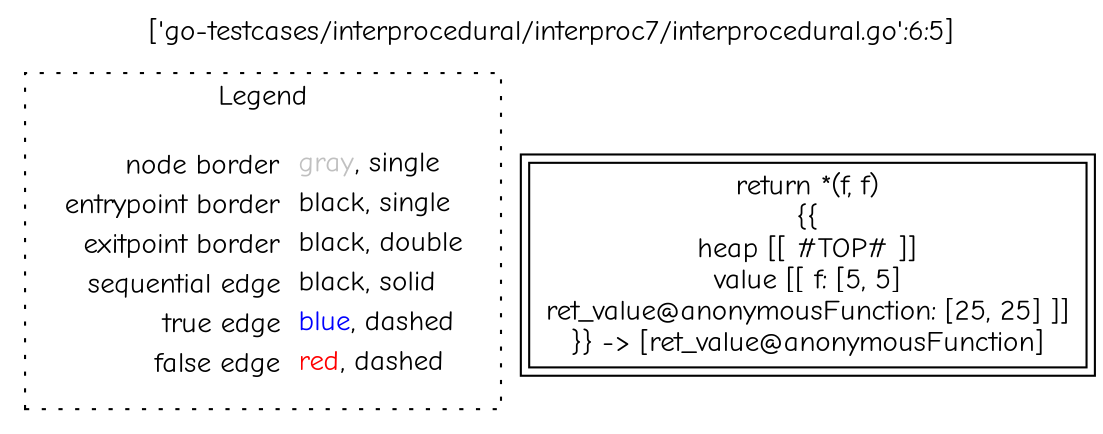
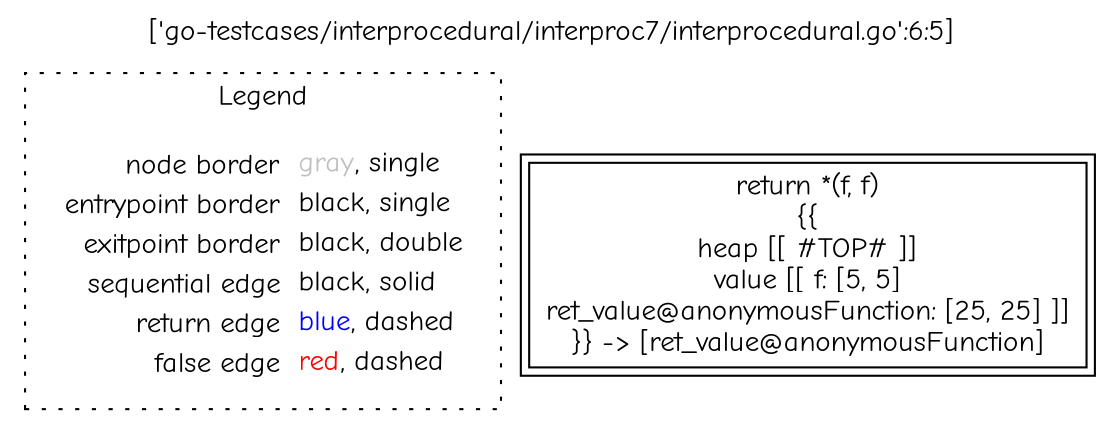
node "node border": text "true edge" -> "return edge"
